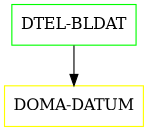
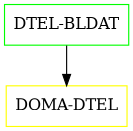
node "DOMA-DATUM": label "DOMA-DATUM" -> "DOMA-DTEL"
